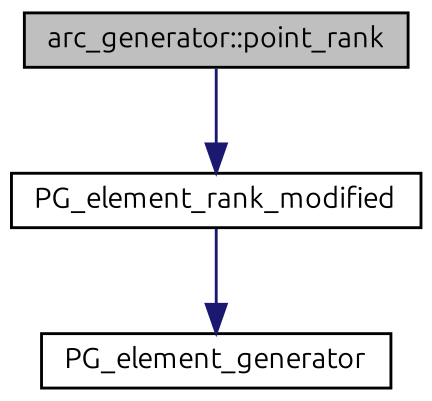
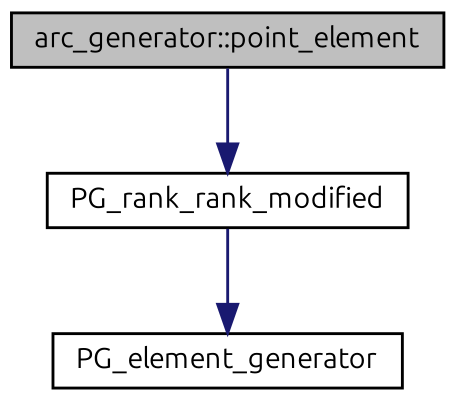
node "arc_generator::point_rank": label "arc_generator::point_rank" -> "arc_generator::point_element"
node "PG_element_rank_modified": label "PG_element_rank_modified" -> "PG_rank_rank_modified"
